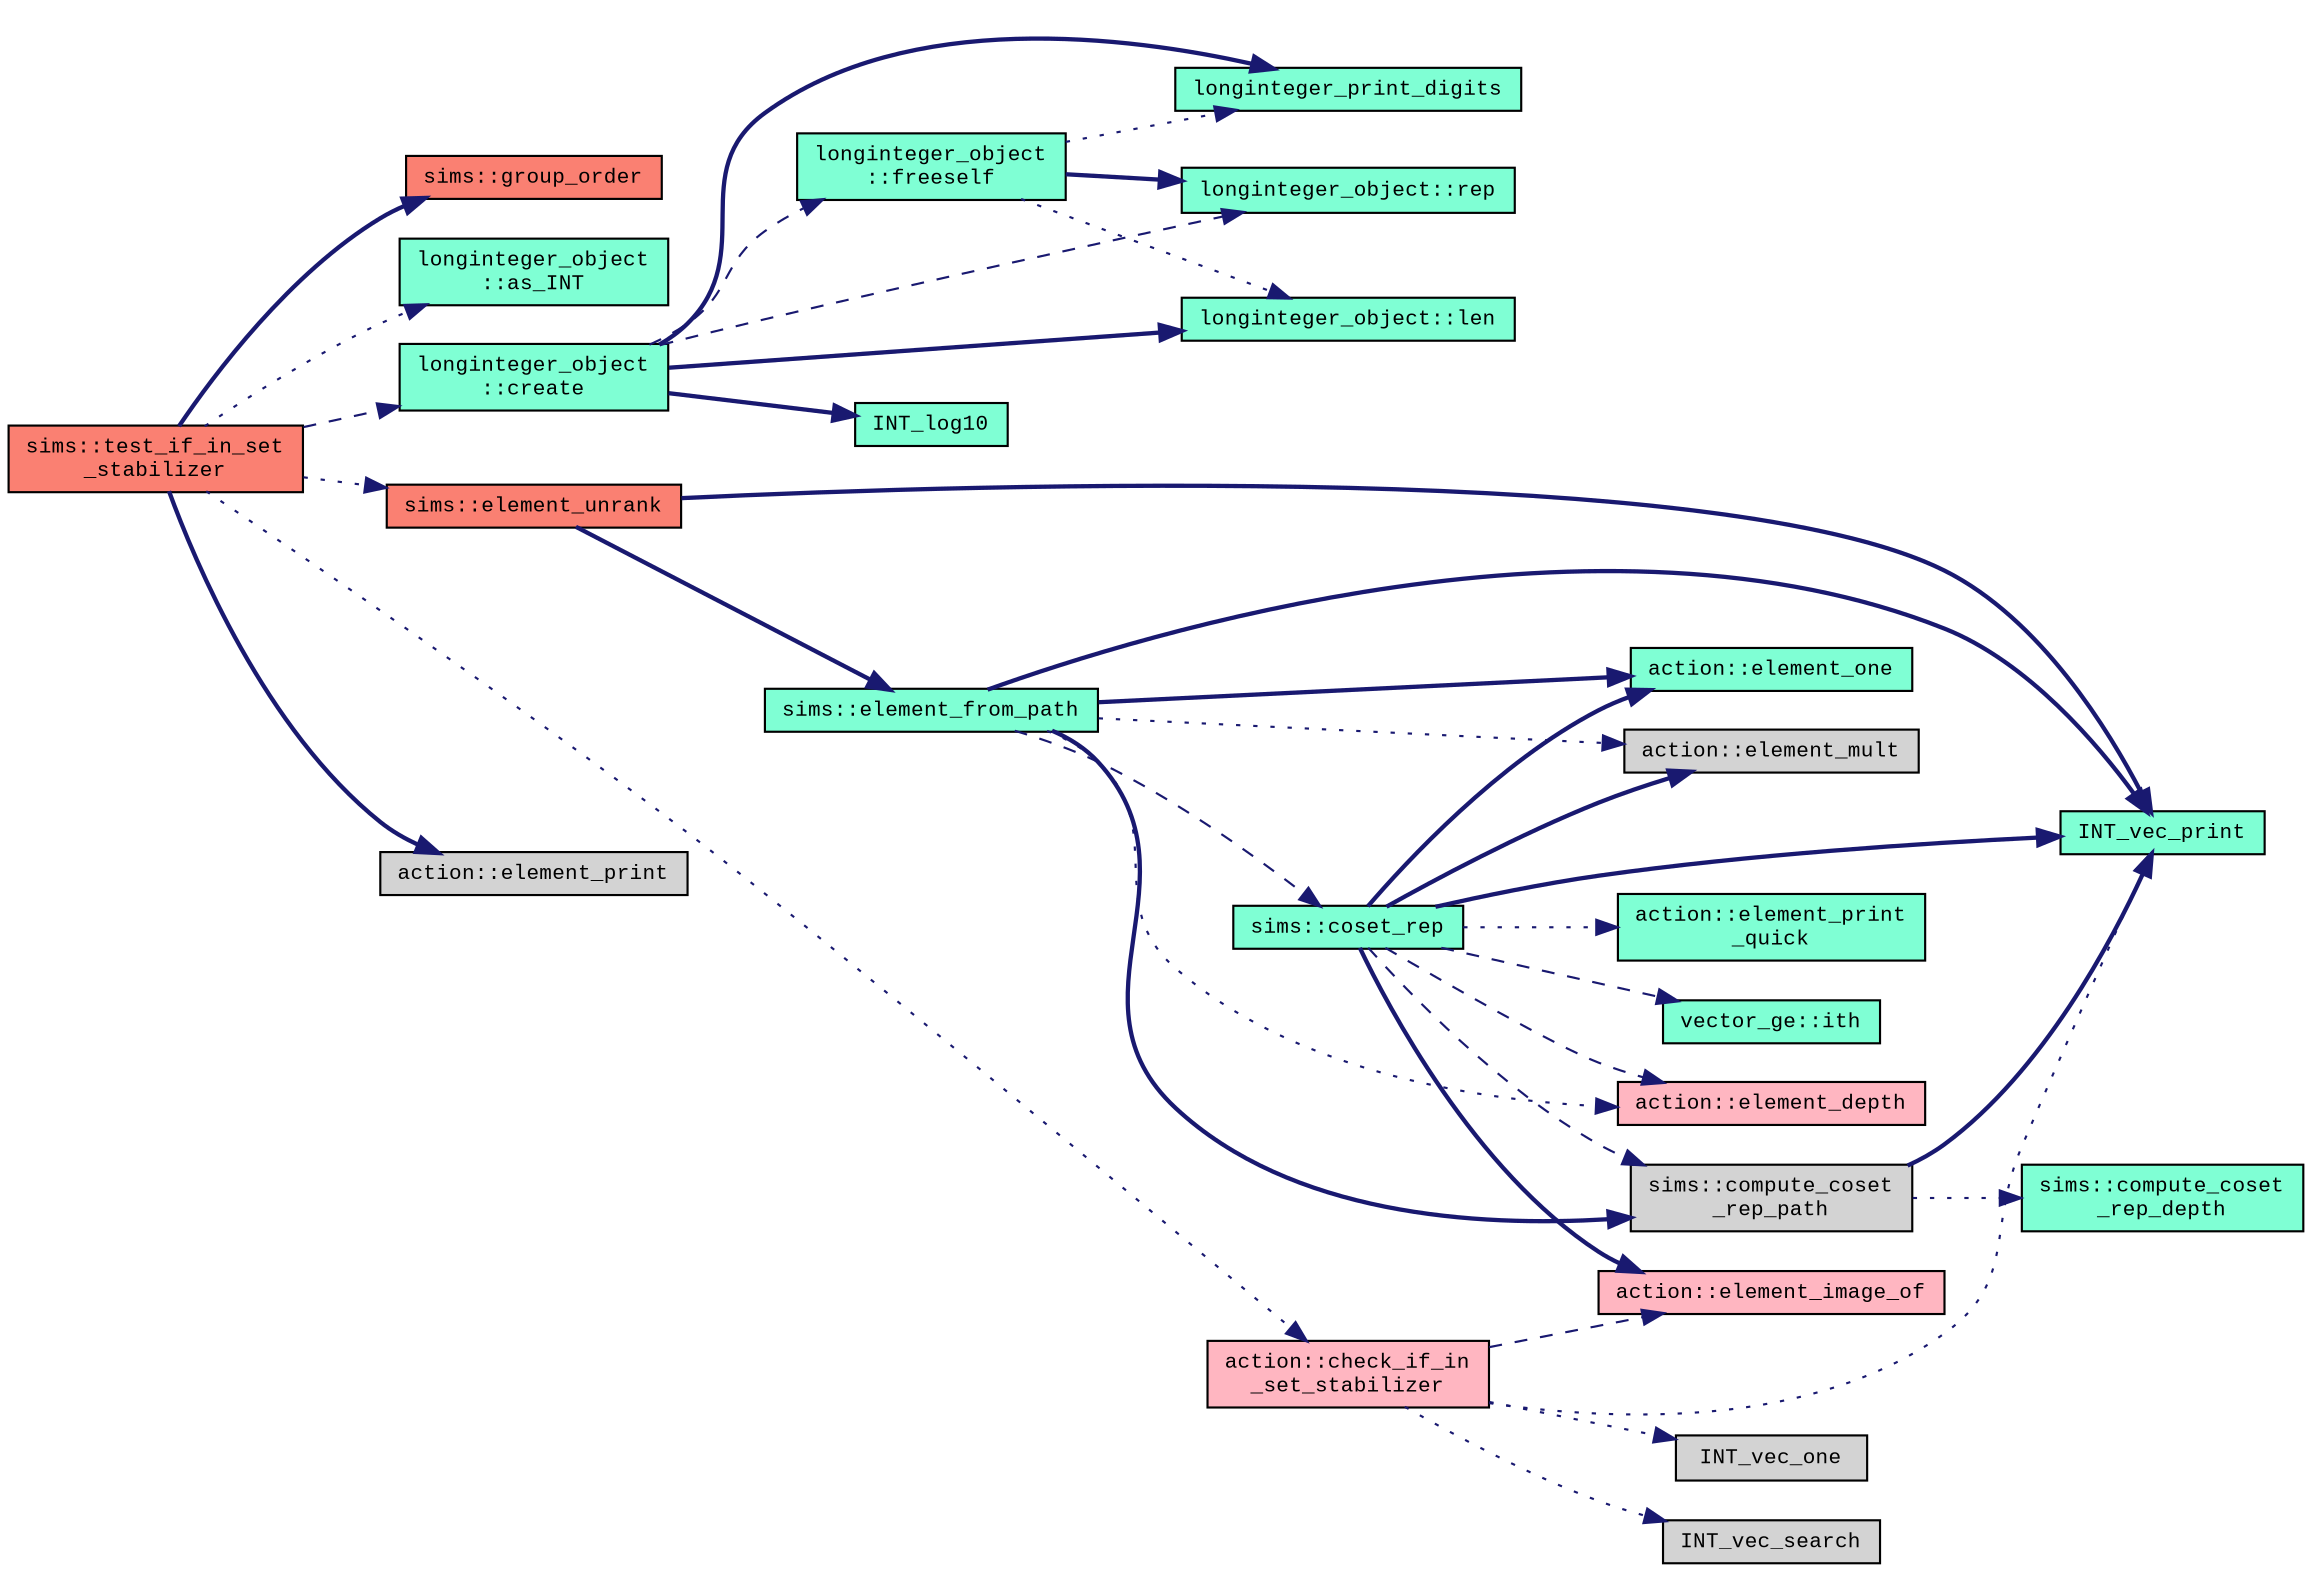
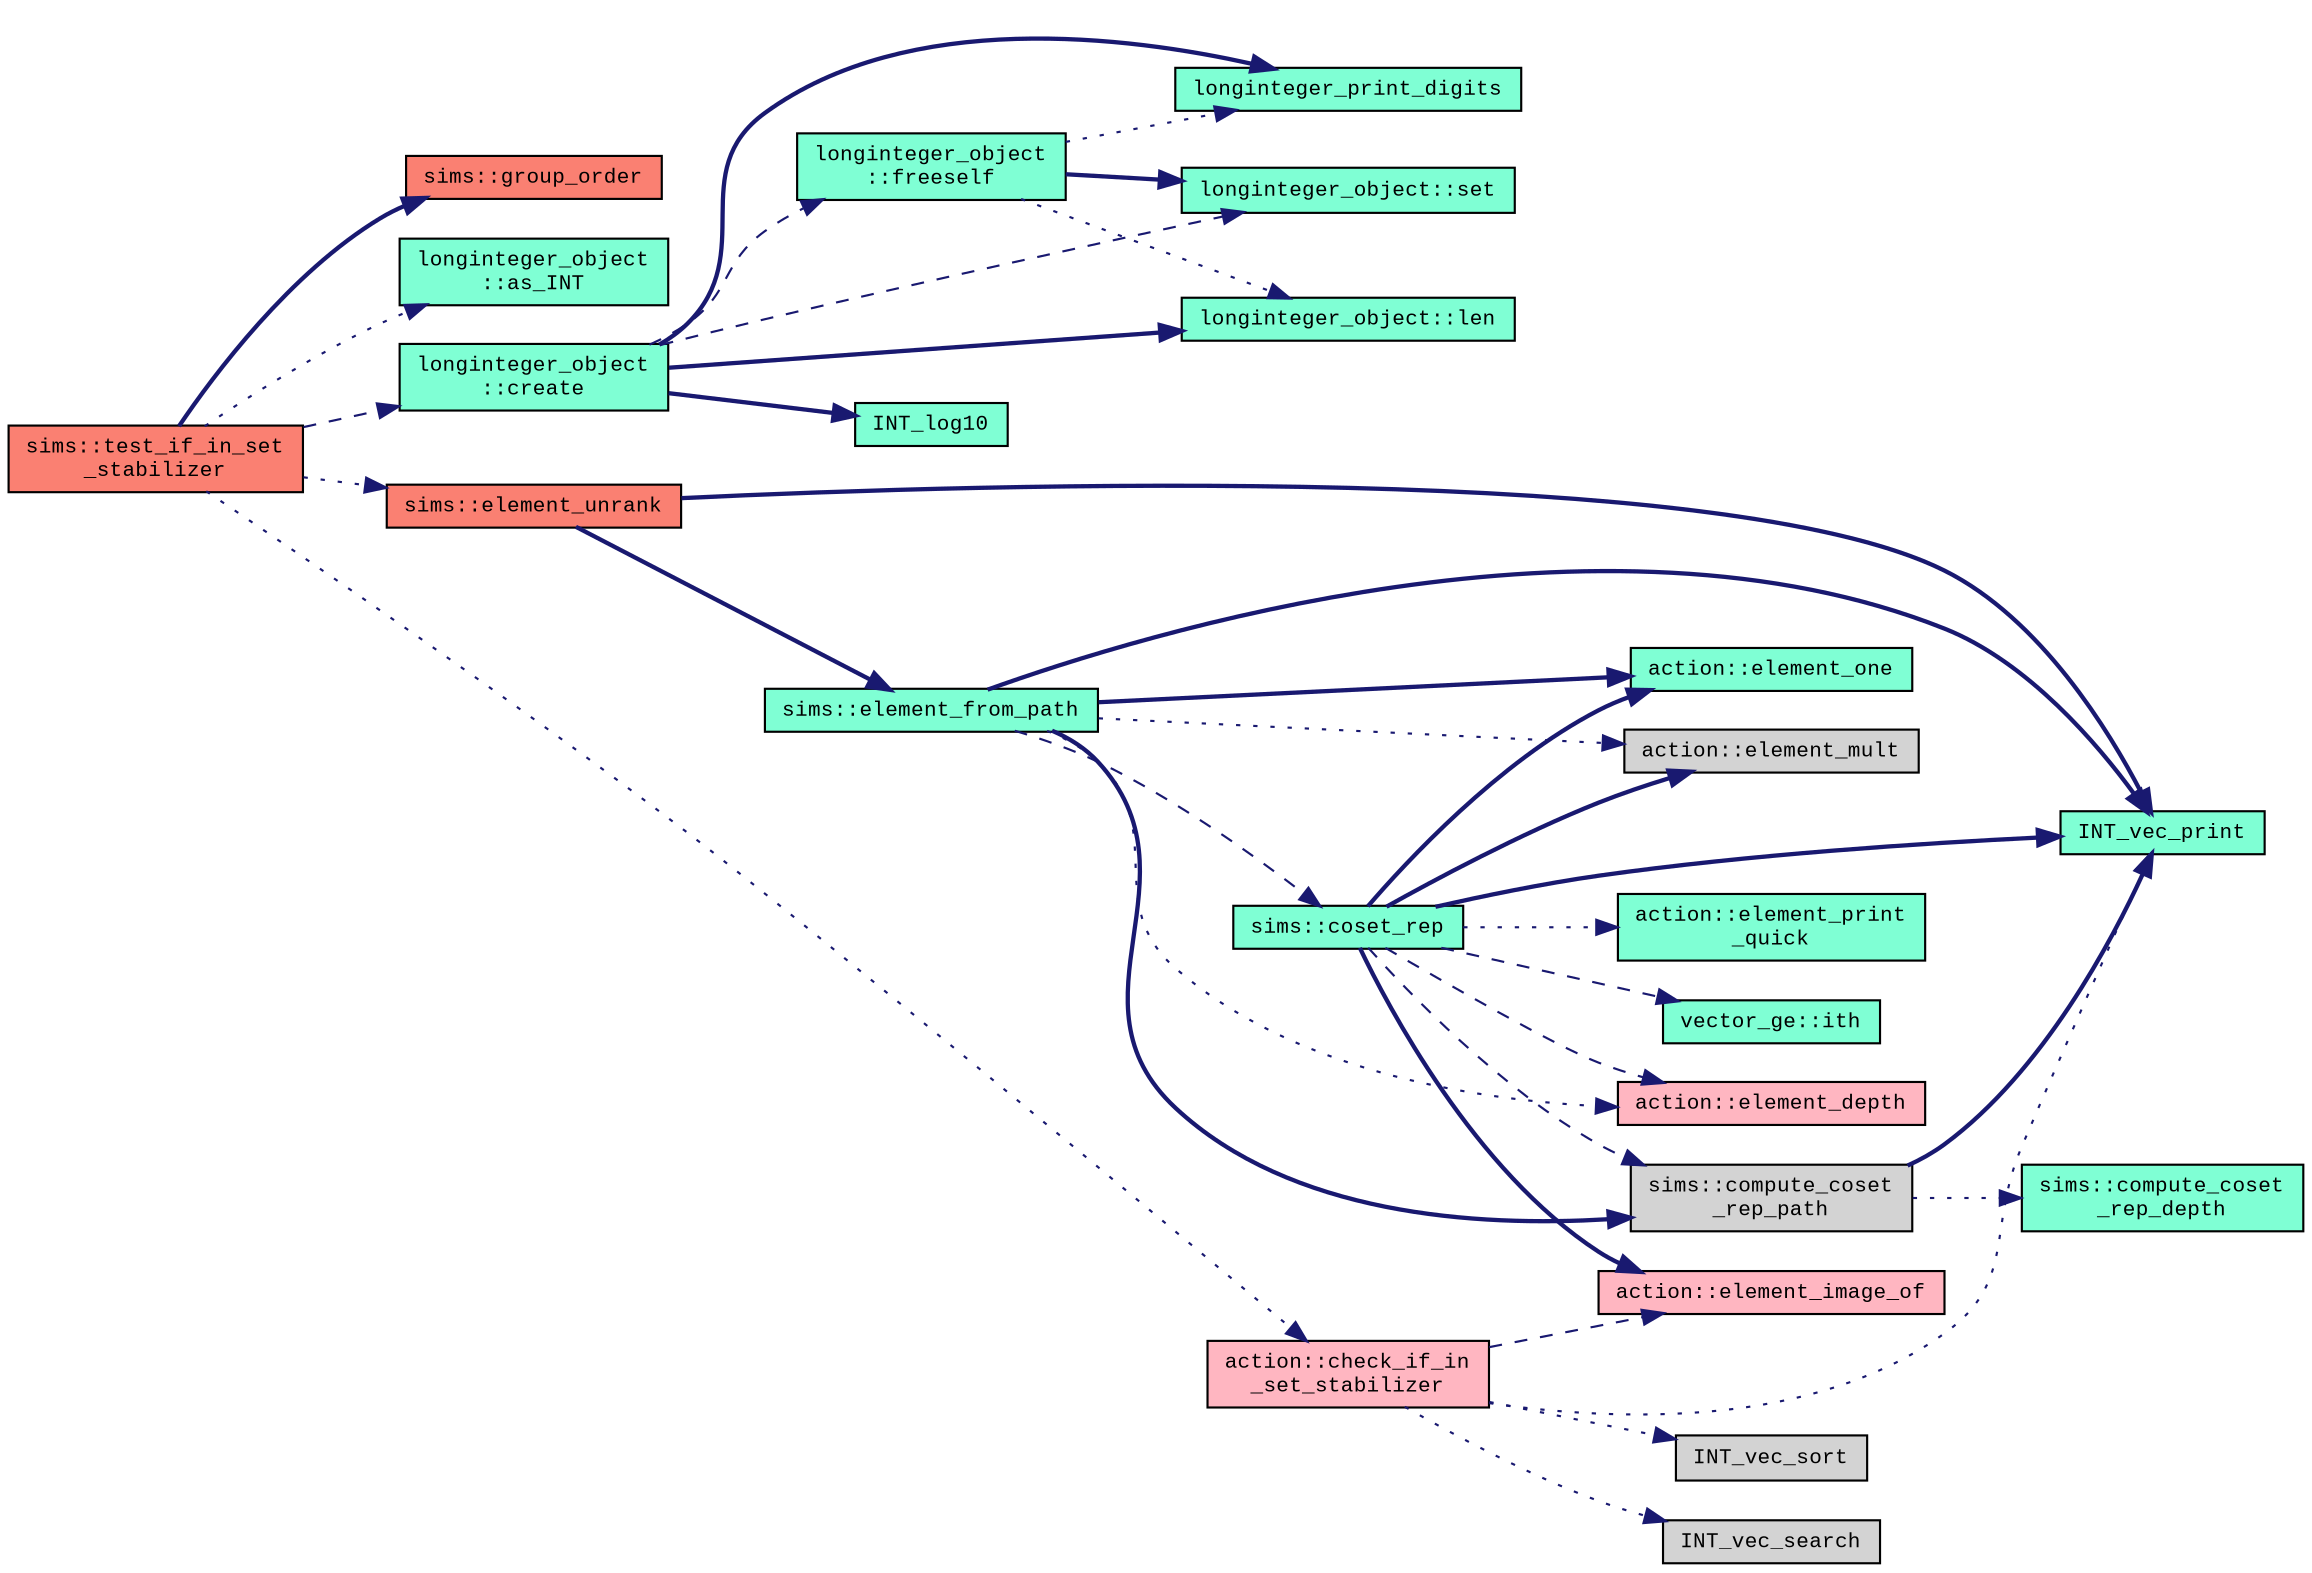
node "longinteger_object::rep": label "longinteger_object::rep" -> "longinteger_object::set"
node "action::element_print": removed
node "INT_vec_one": label "INT_vec_one" -> "INT_vec_sort"
